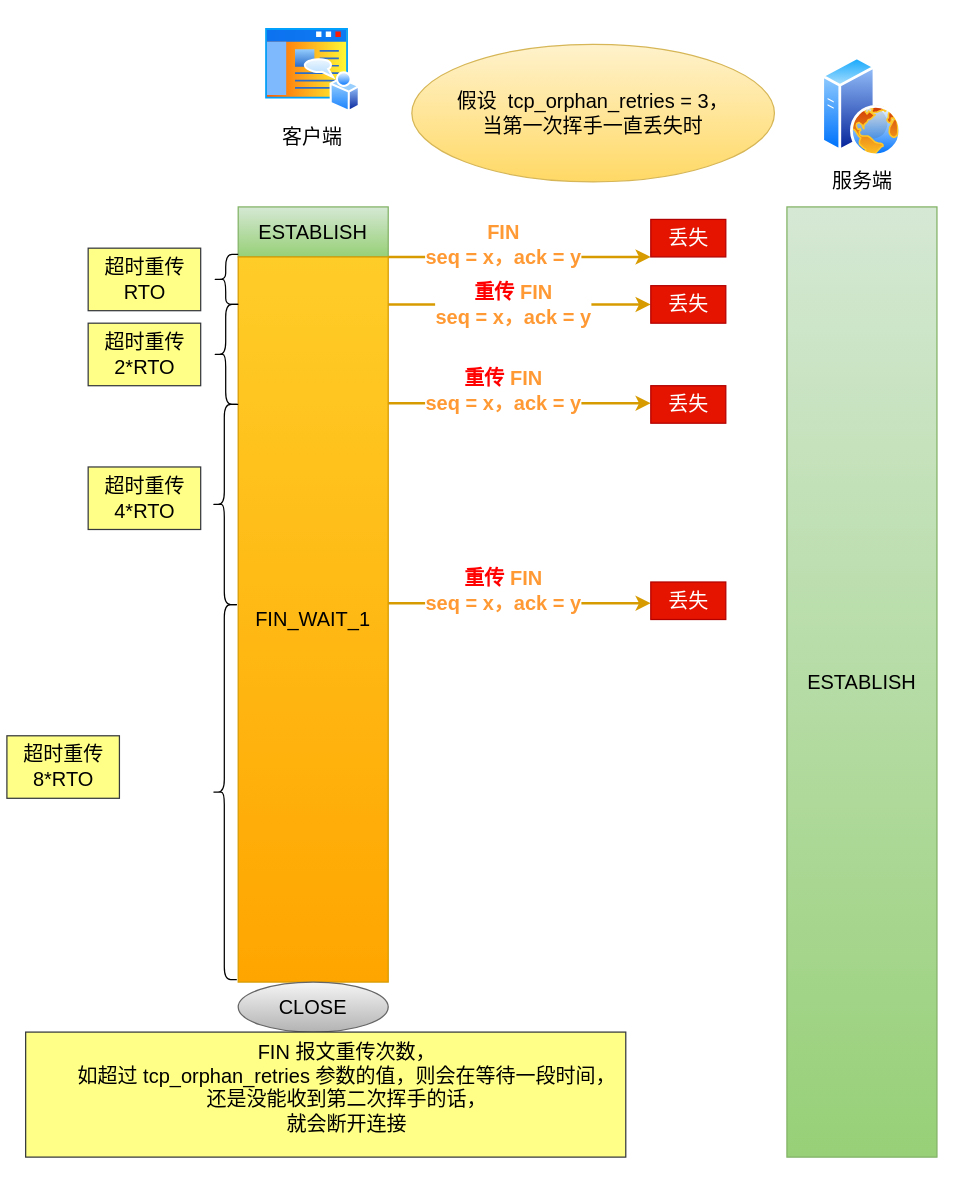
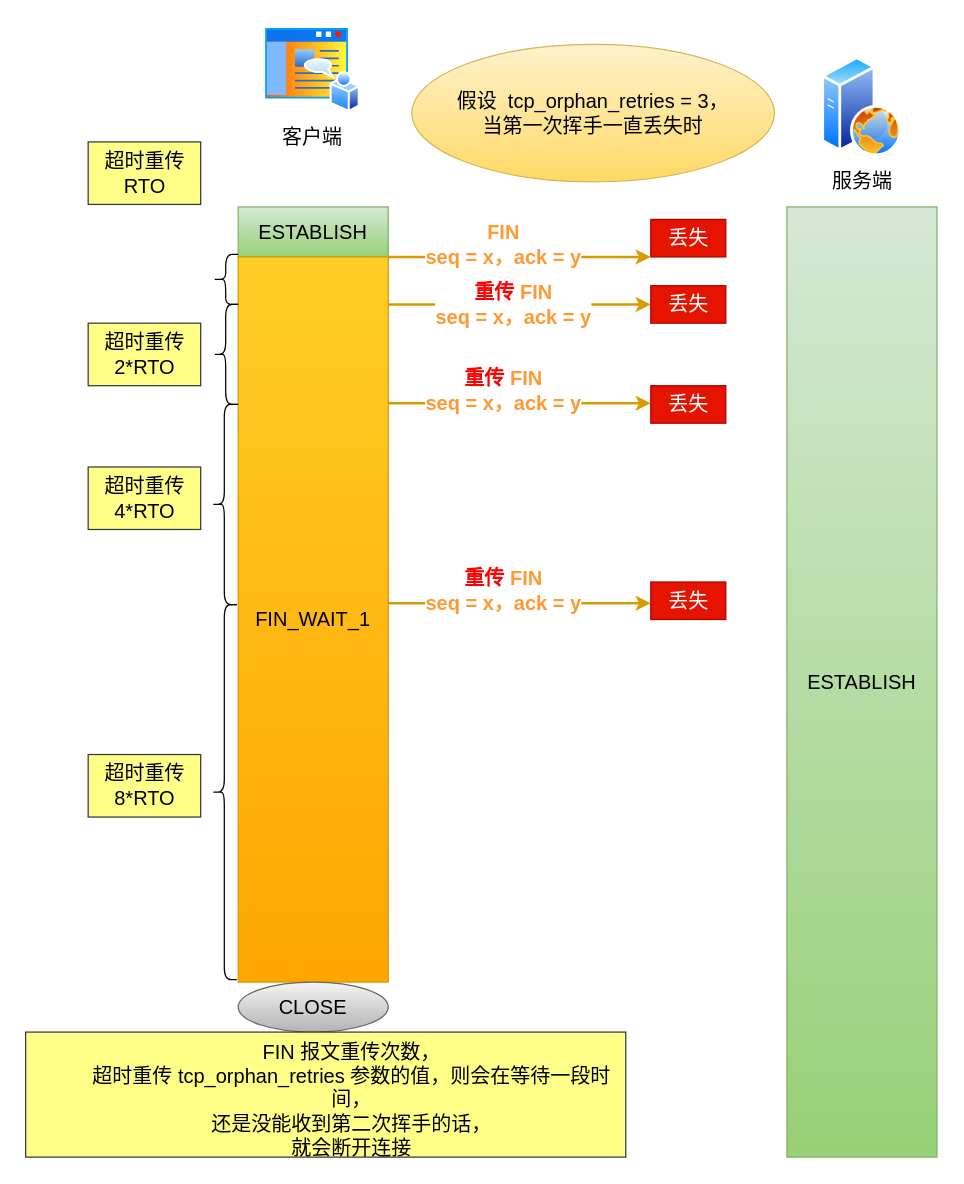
node "超时重传 RTO": moved (144, 279) -> (144, 173)
node "超时重传 8*RTO": moved (63, 767) -> (144, 786)
node "FIN 报文重传次数，如超过 tcp_orphan_retries 参数的值，则会在等待一段时间，还是没能收到第二次挥手的话，就会断开连接": label "FIN 报文重传次数，如超过 tcp_orphan_retries 参数的值，则会在等待一段时间，还是没能收到第二次挥手的话，就会断开连接" -> "FIN 报文重传次数，超时重传 tcp_orphan_retries 参数的值，则会在等待一段时间，还是没能收到第二次挥手的话，就会断开连接"
